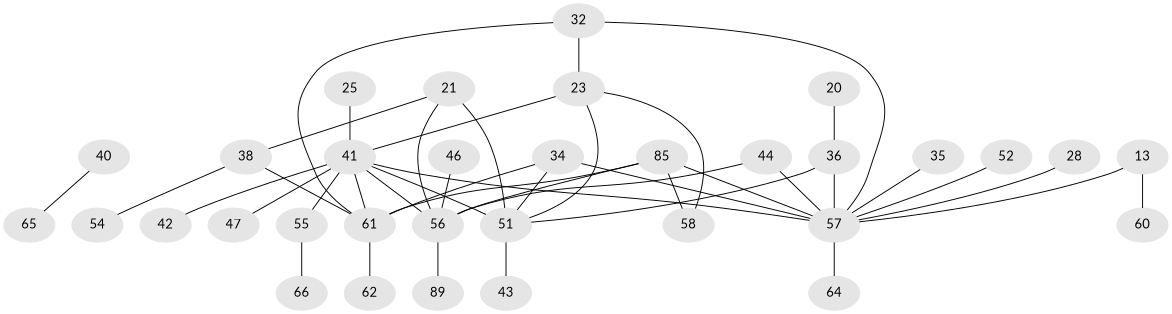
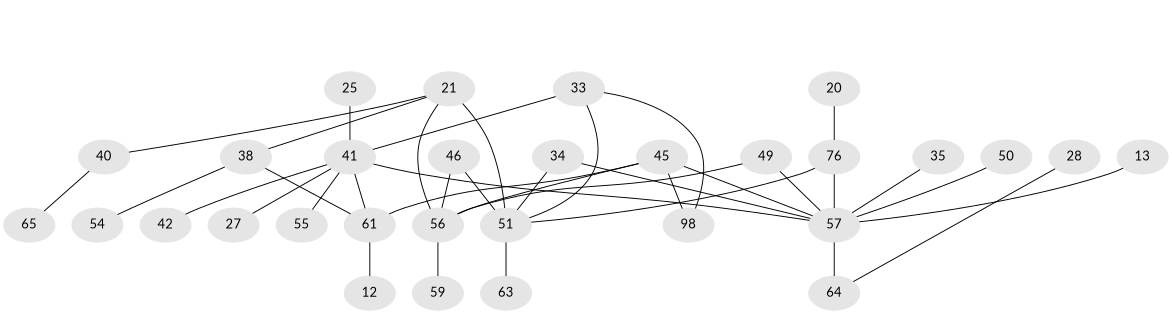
node "32": removed
node "23": label "23" -> "33"
edge "21" -- "40": added
node "85": label "85" -> "45"
node "44": label "44" -> "49"
node "36": label "36" -> "76"
node "52": label "52" -> "50"
edge "34" -- "61": removed
edge "41" -- "56": removed
edge "41" -- "51": now "46" -- "51"
edge "28" -- "57": now "28" -- "64"
node "47": label "47" -> "27"
node "58": label "58" -> "98"
node "60": removed
node "66": removed
node "62": label "62" -> "12"
node "89": label "89" -> "59"
node "43": label "43" -> "63"
